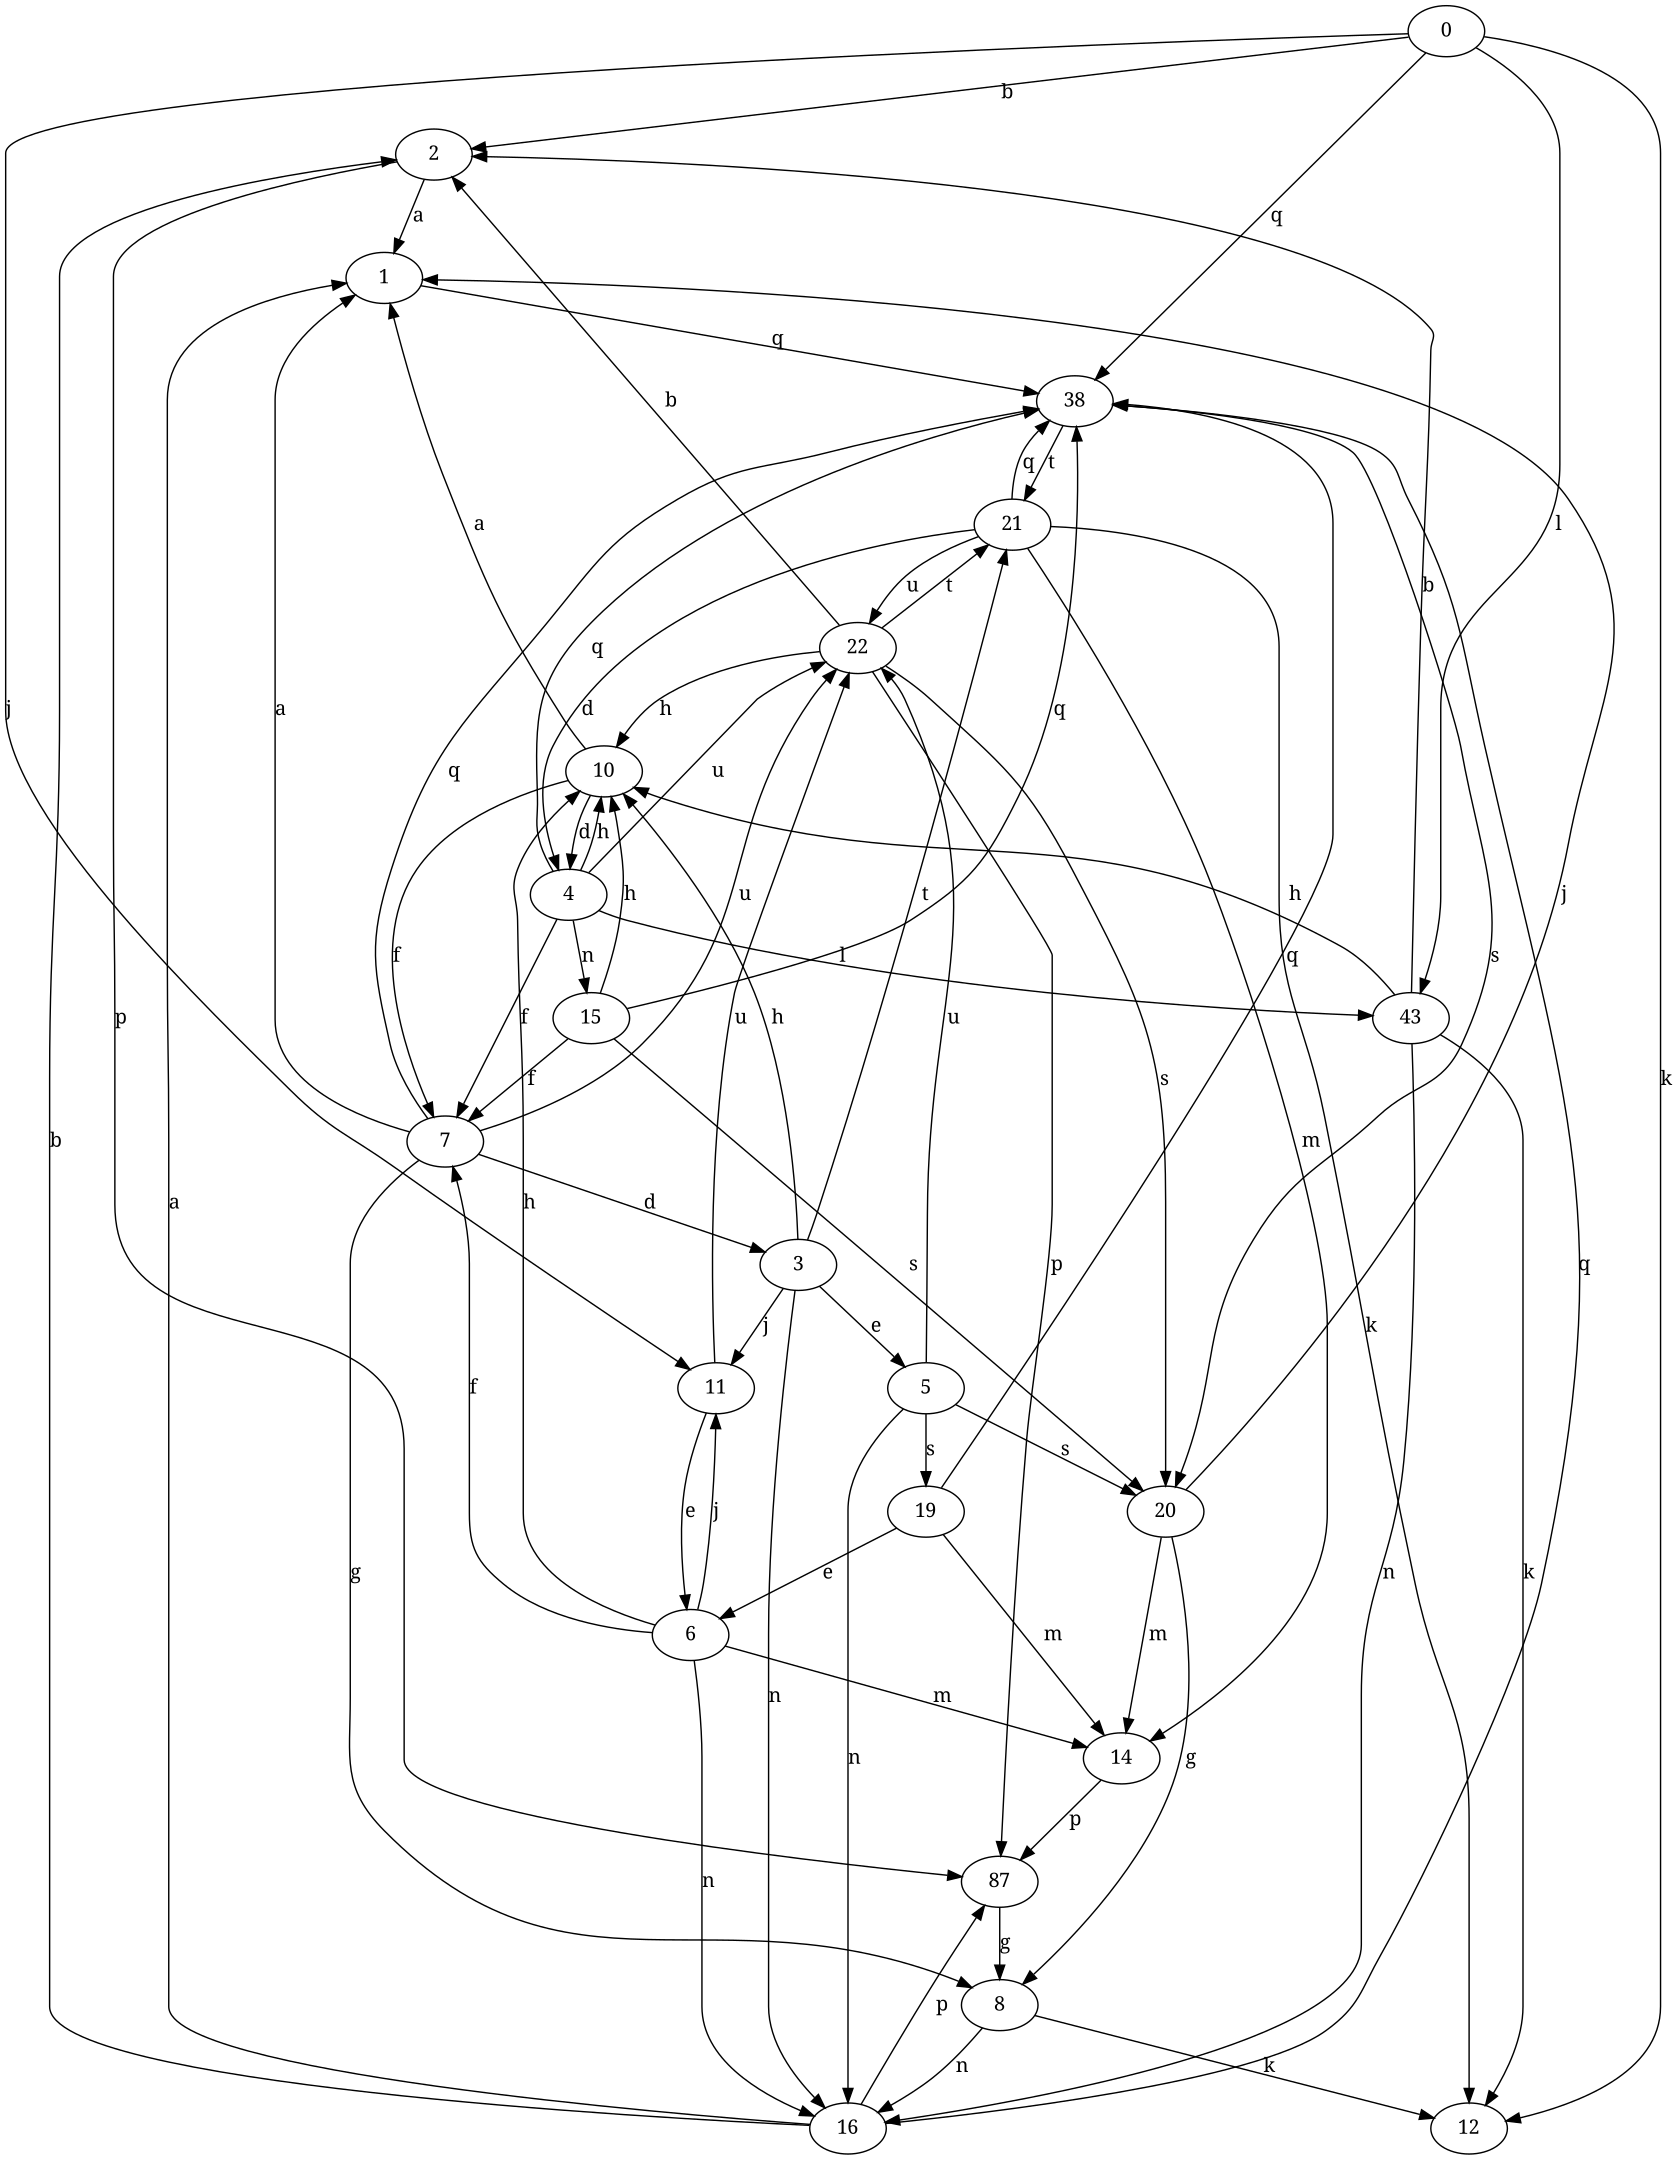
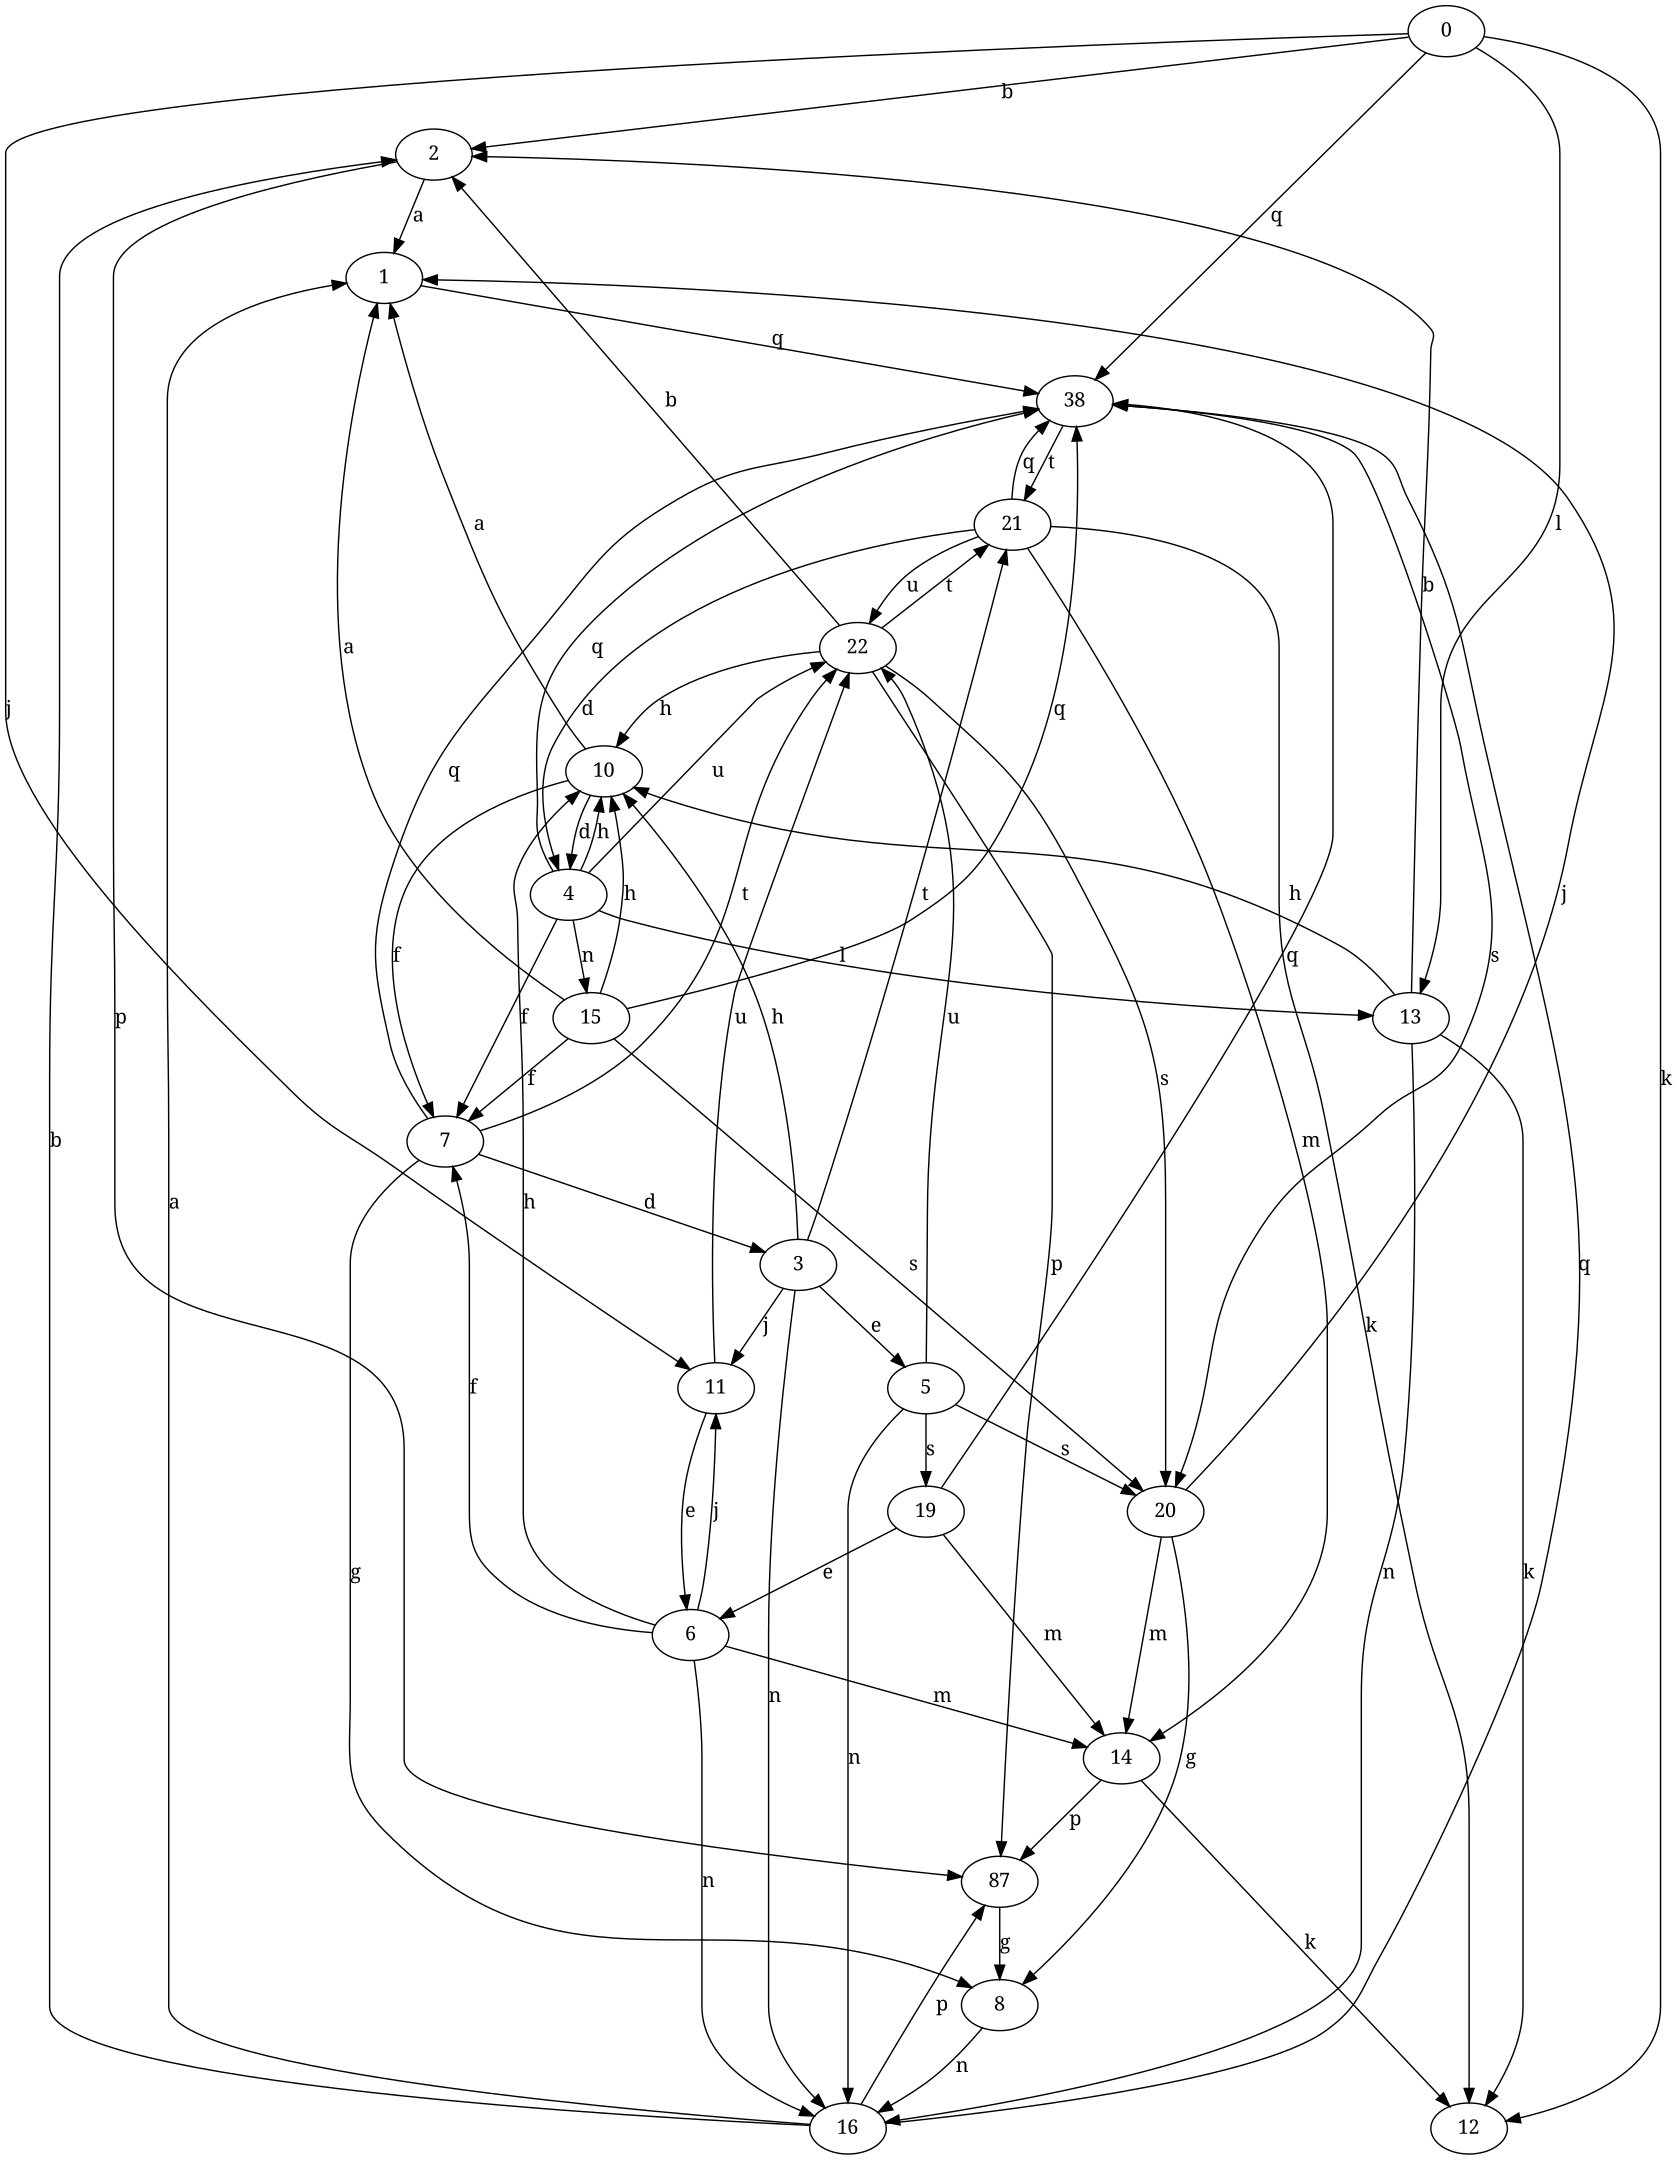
edge "7" -> "1": now "15" -> "1"
edge "7" -> "22": label "u" -> "t"
node "43": label "43" -> "13"
edge "8" -> "12": now "14" -> "12"
